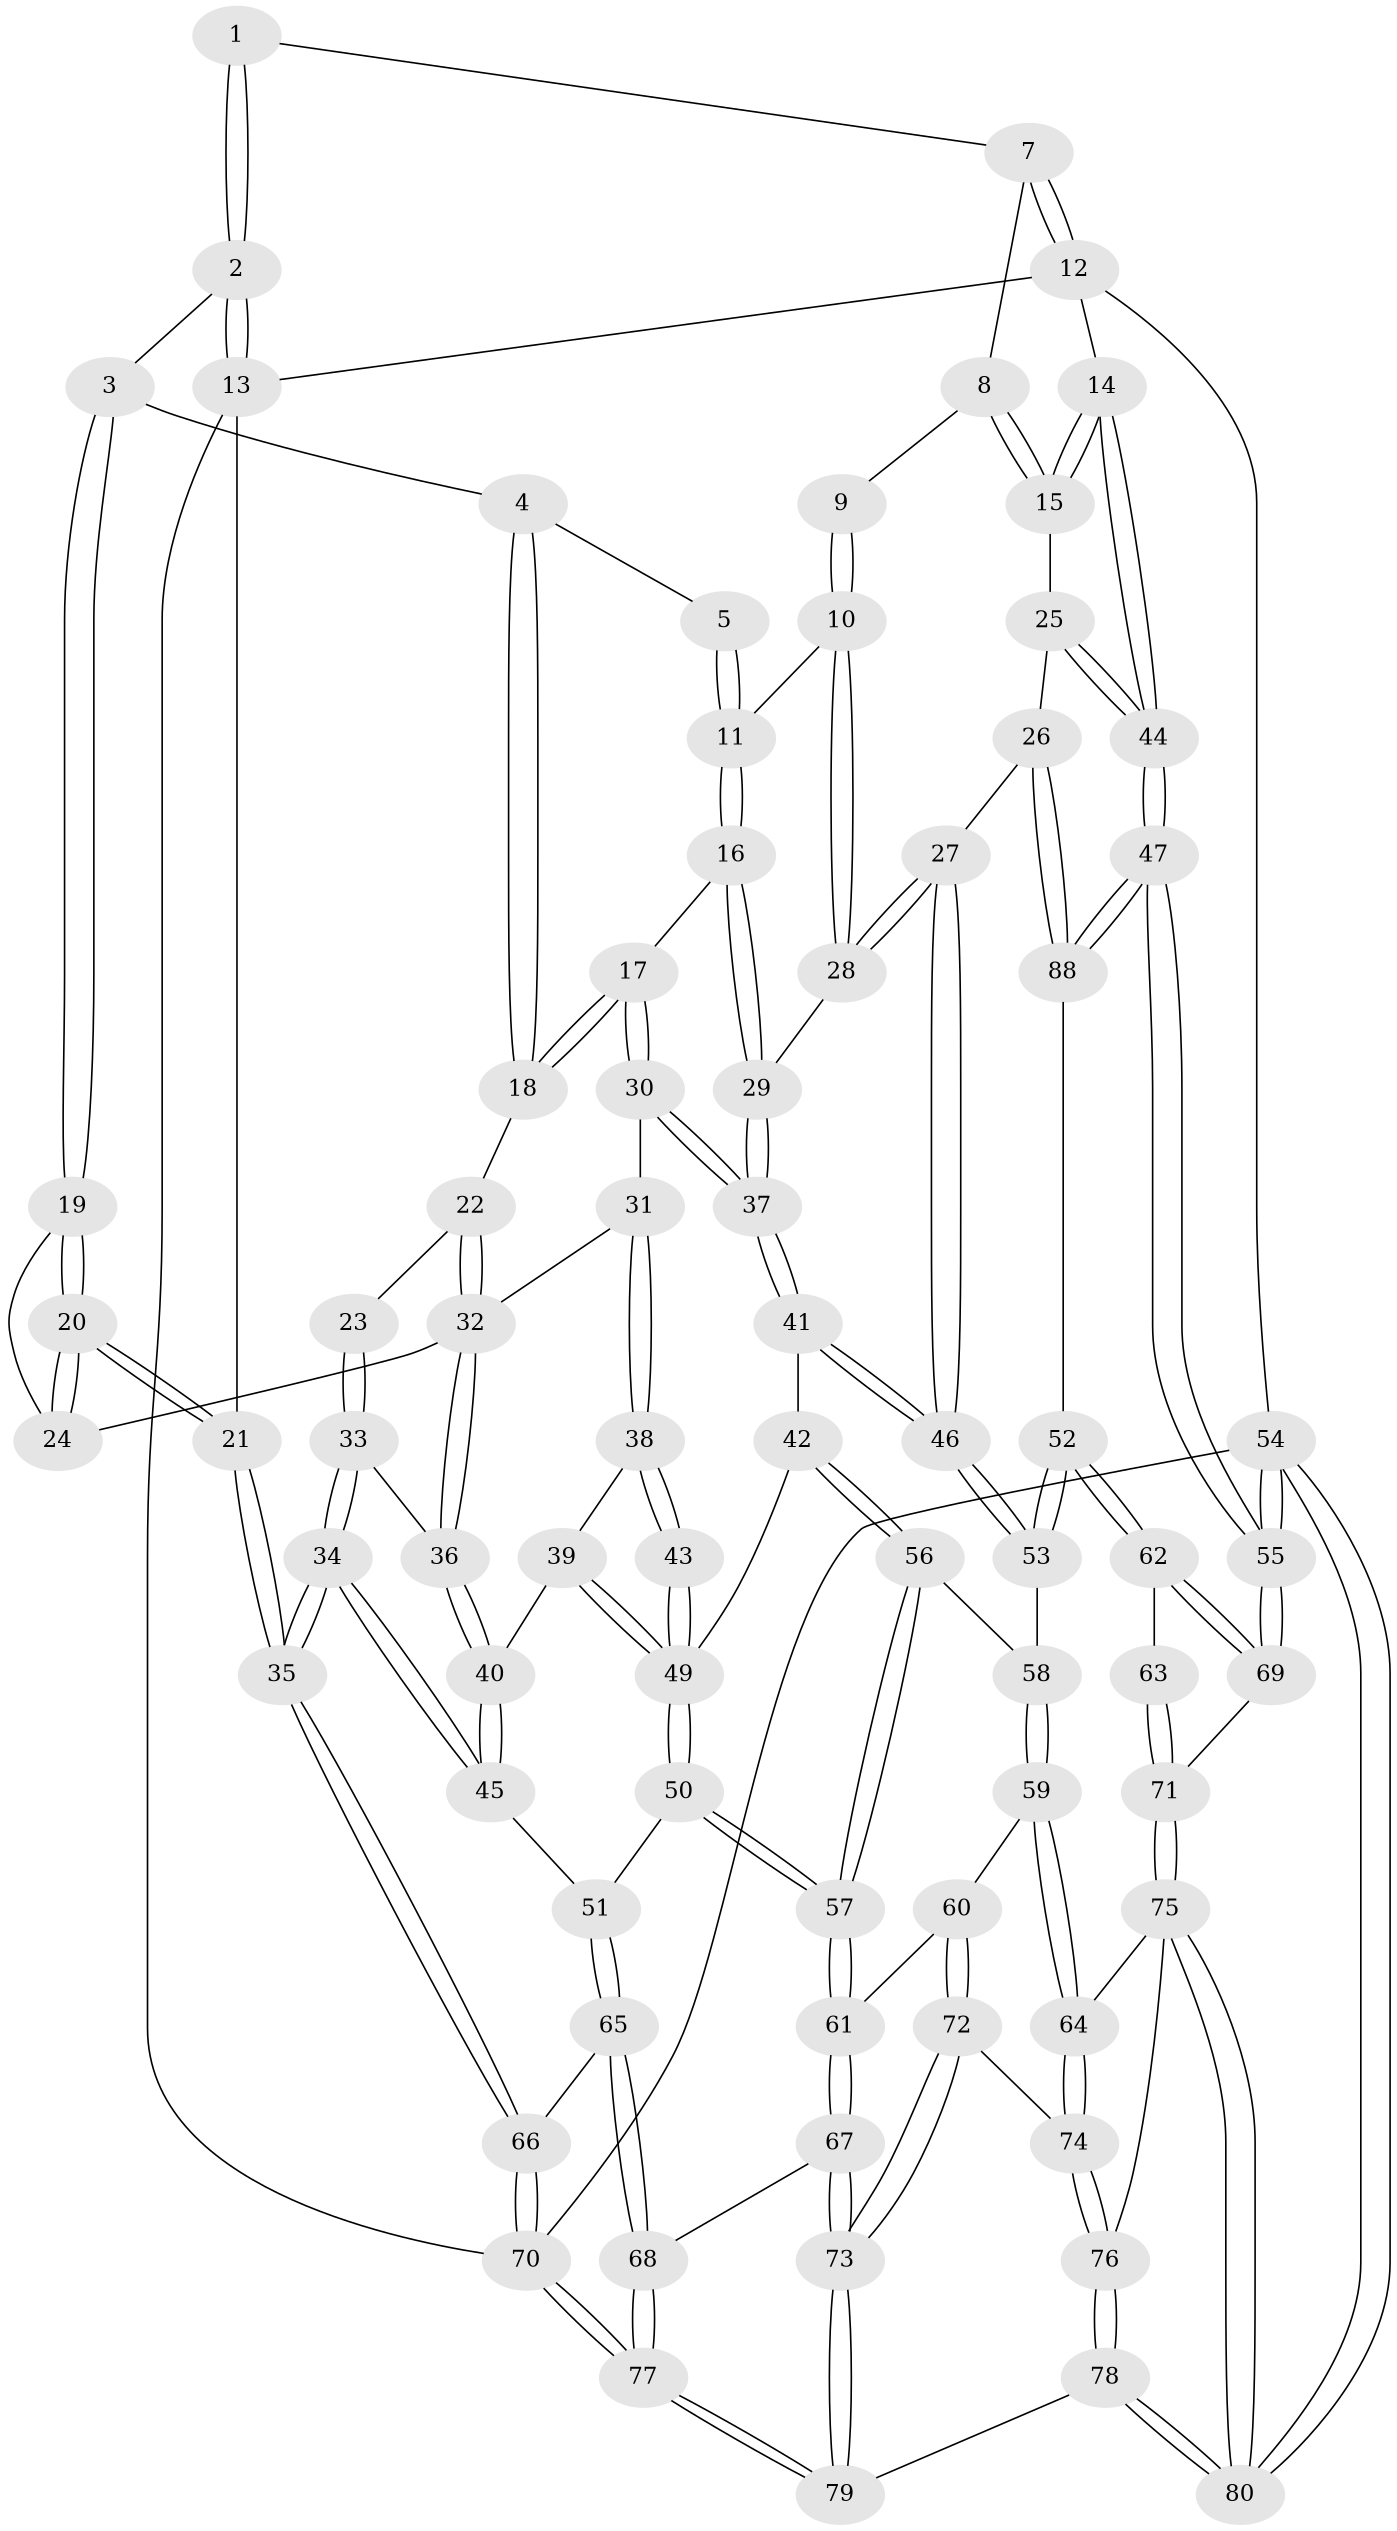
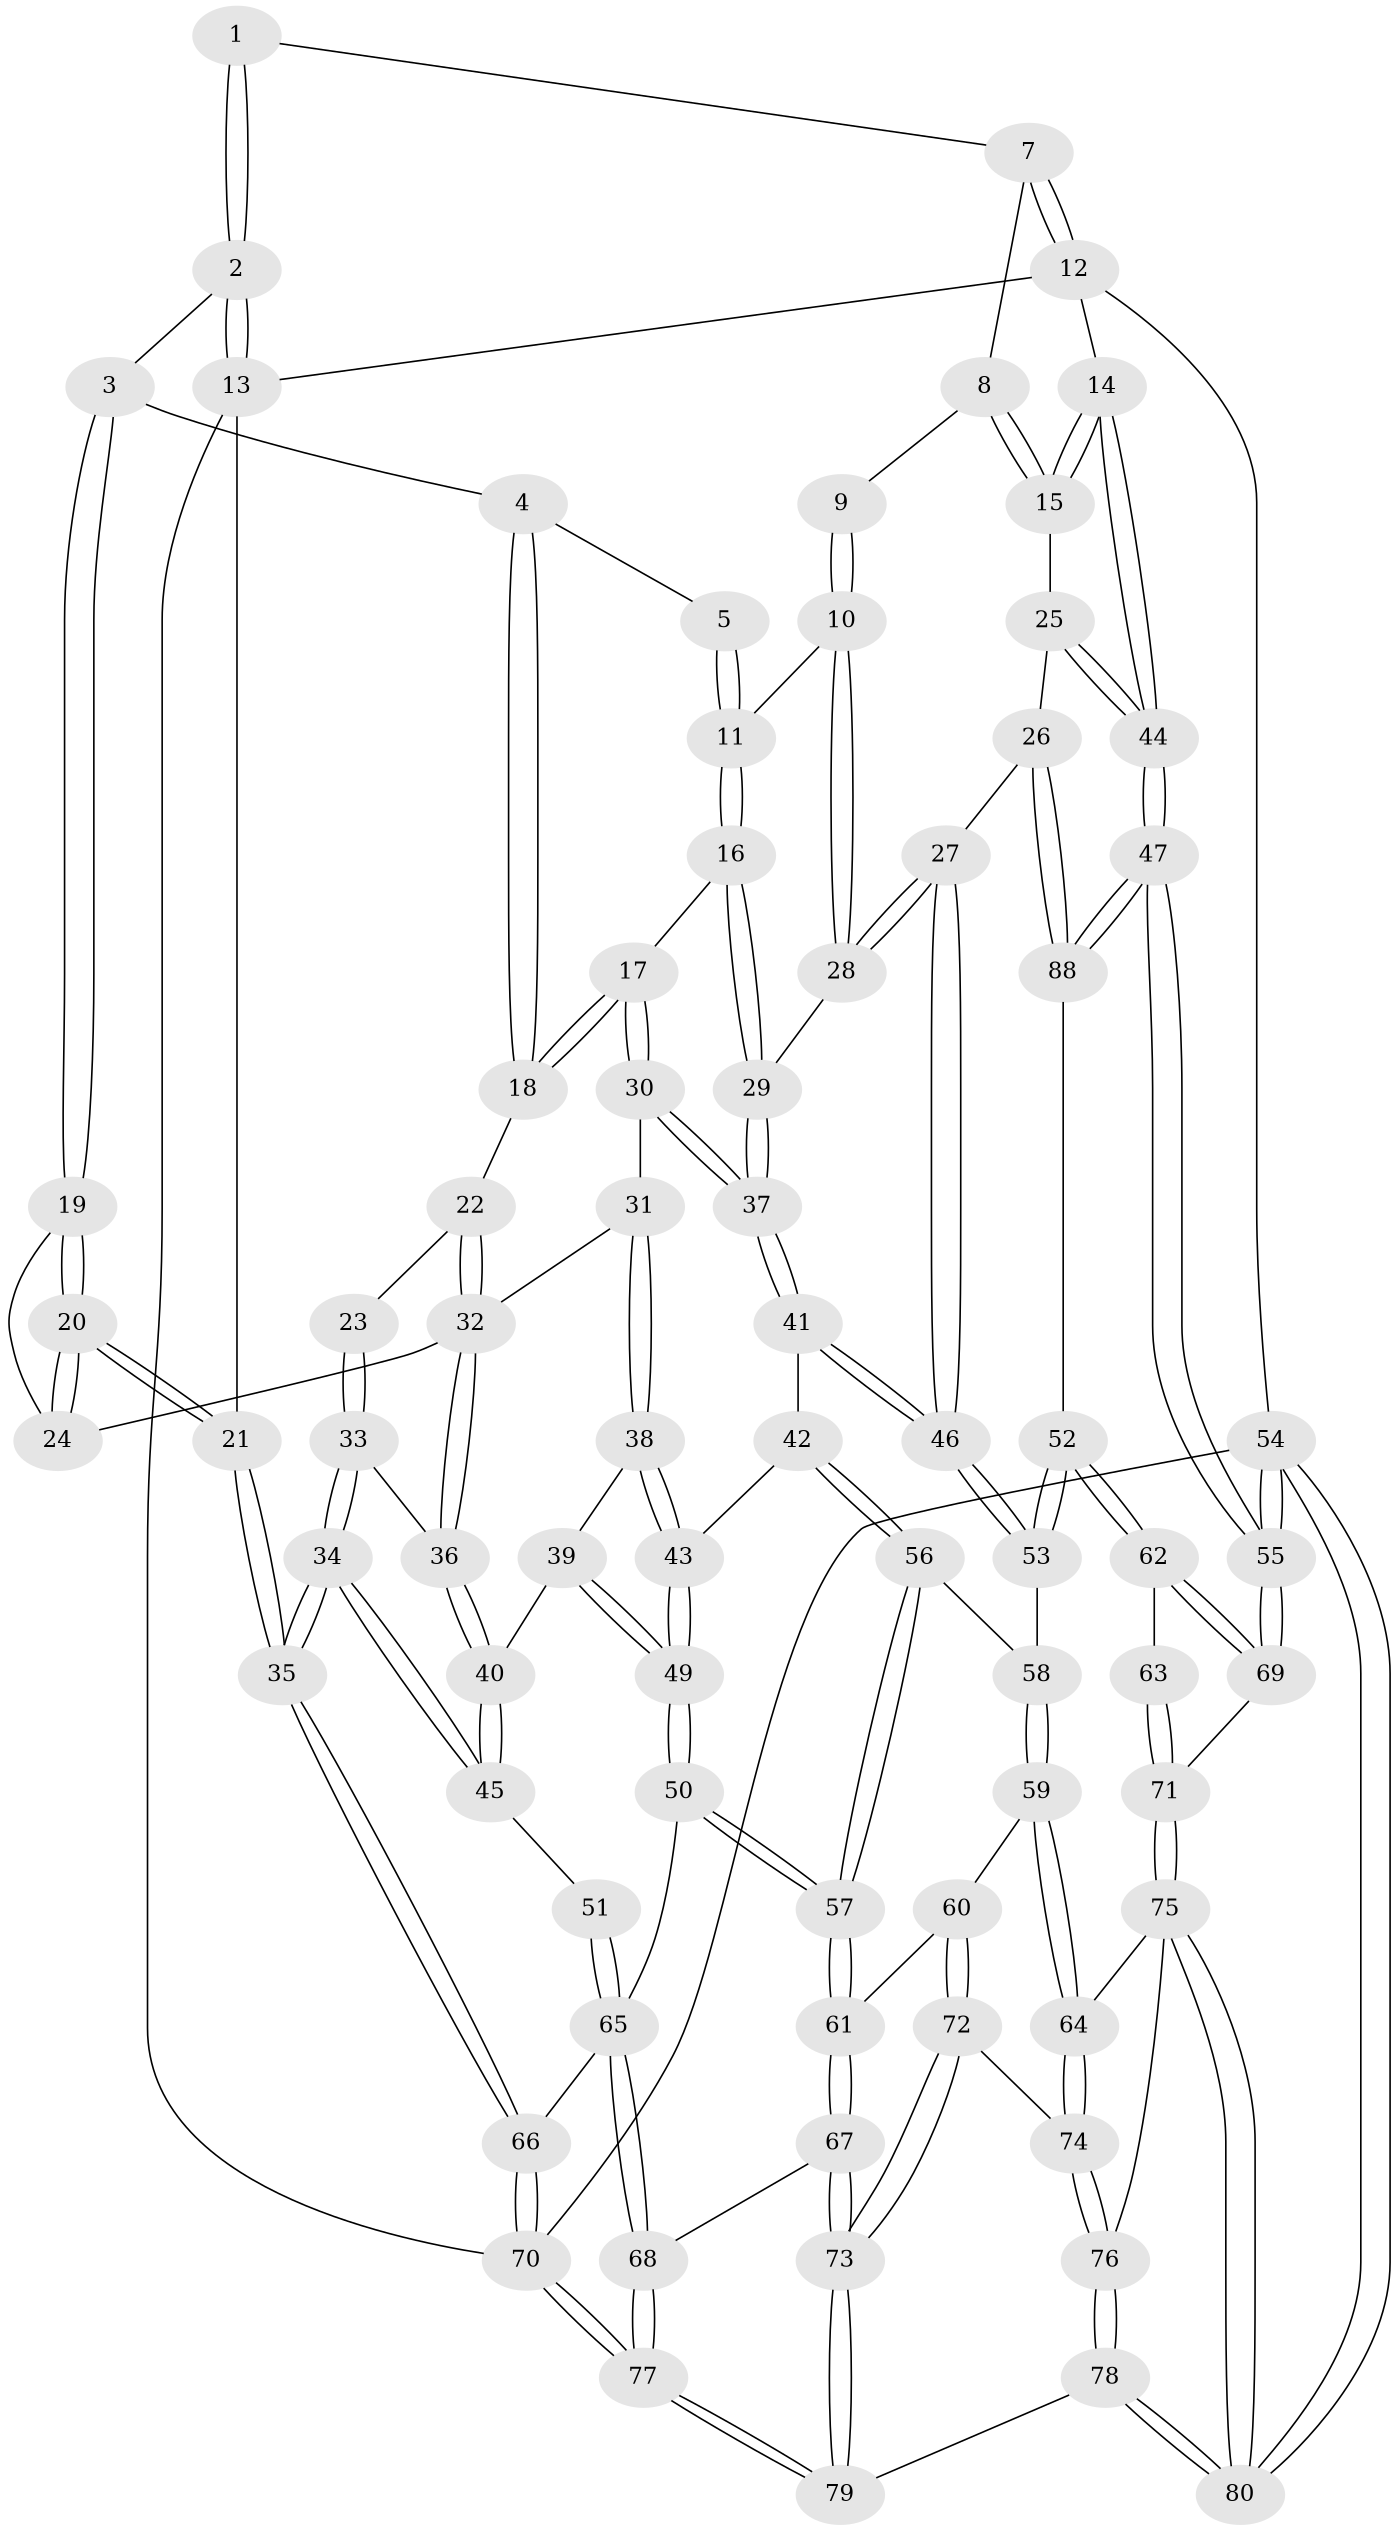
edge "42" -- "49": now "42" -- "43"
edge "50" -- "51": now "50" -- "65"
